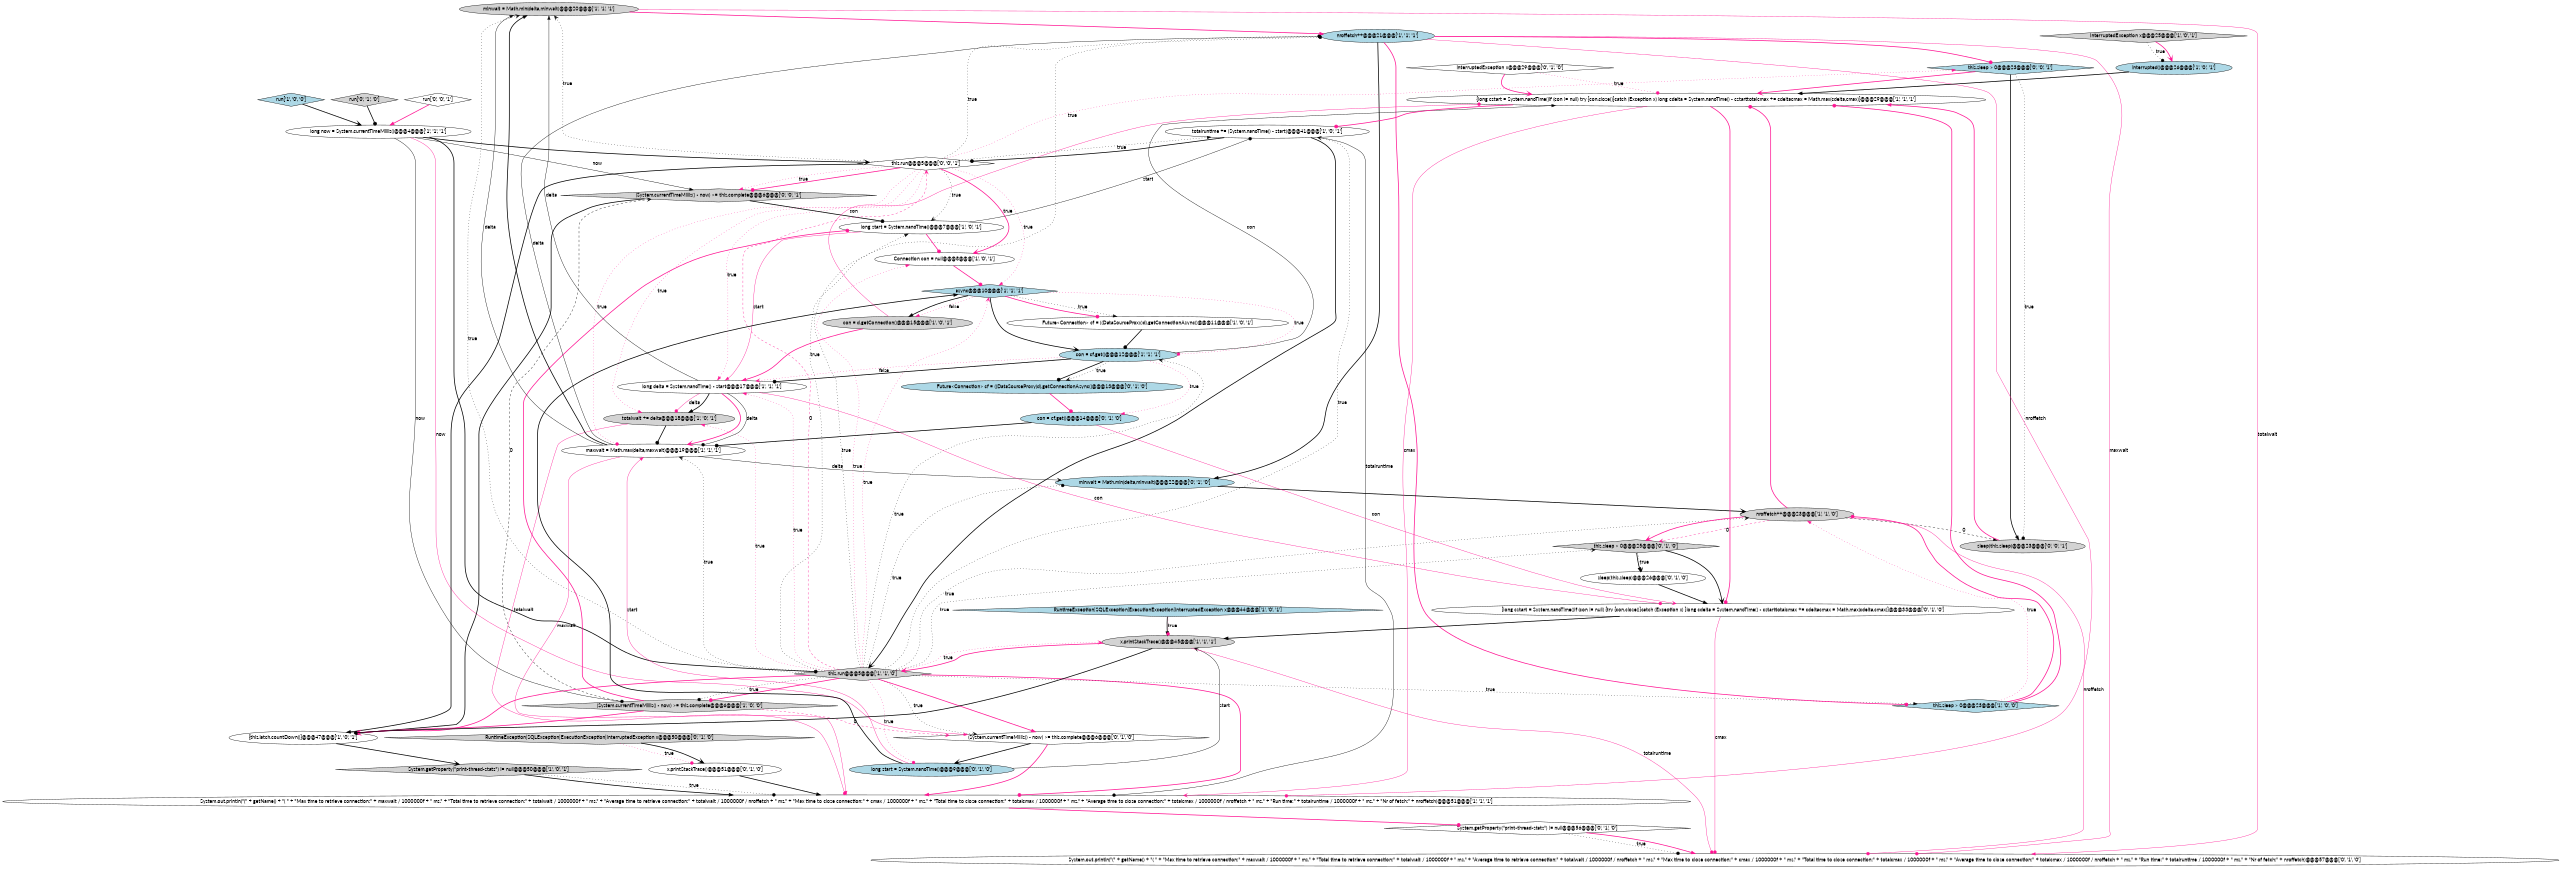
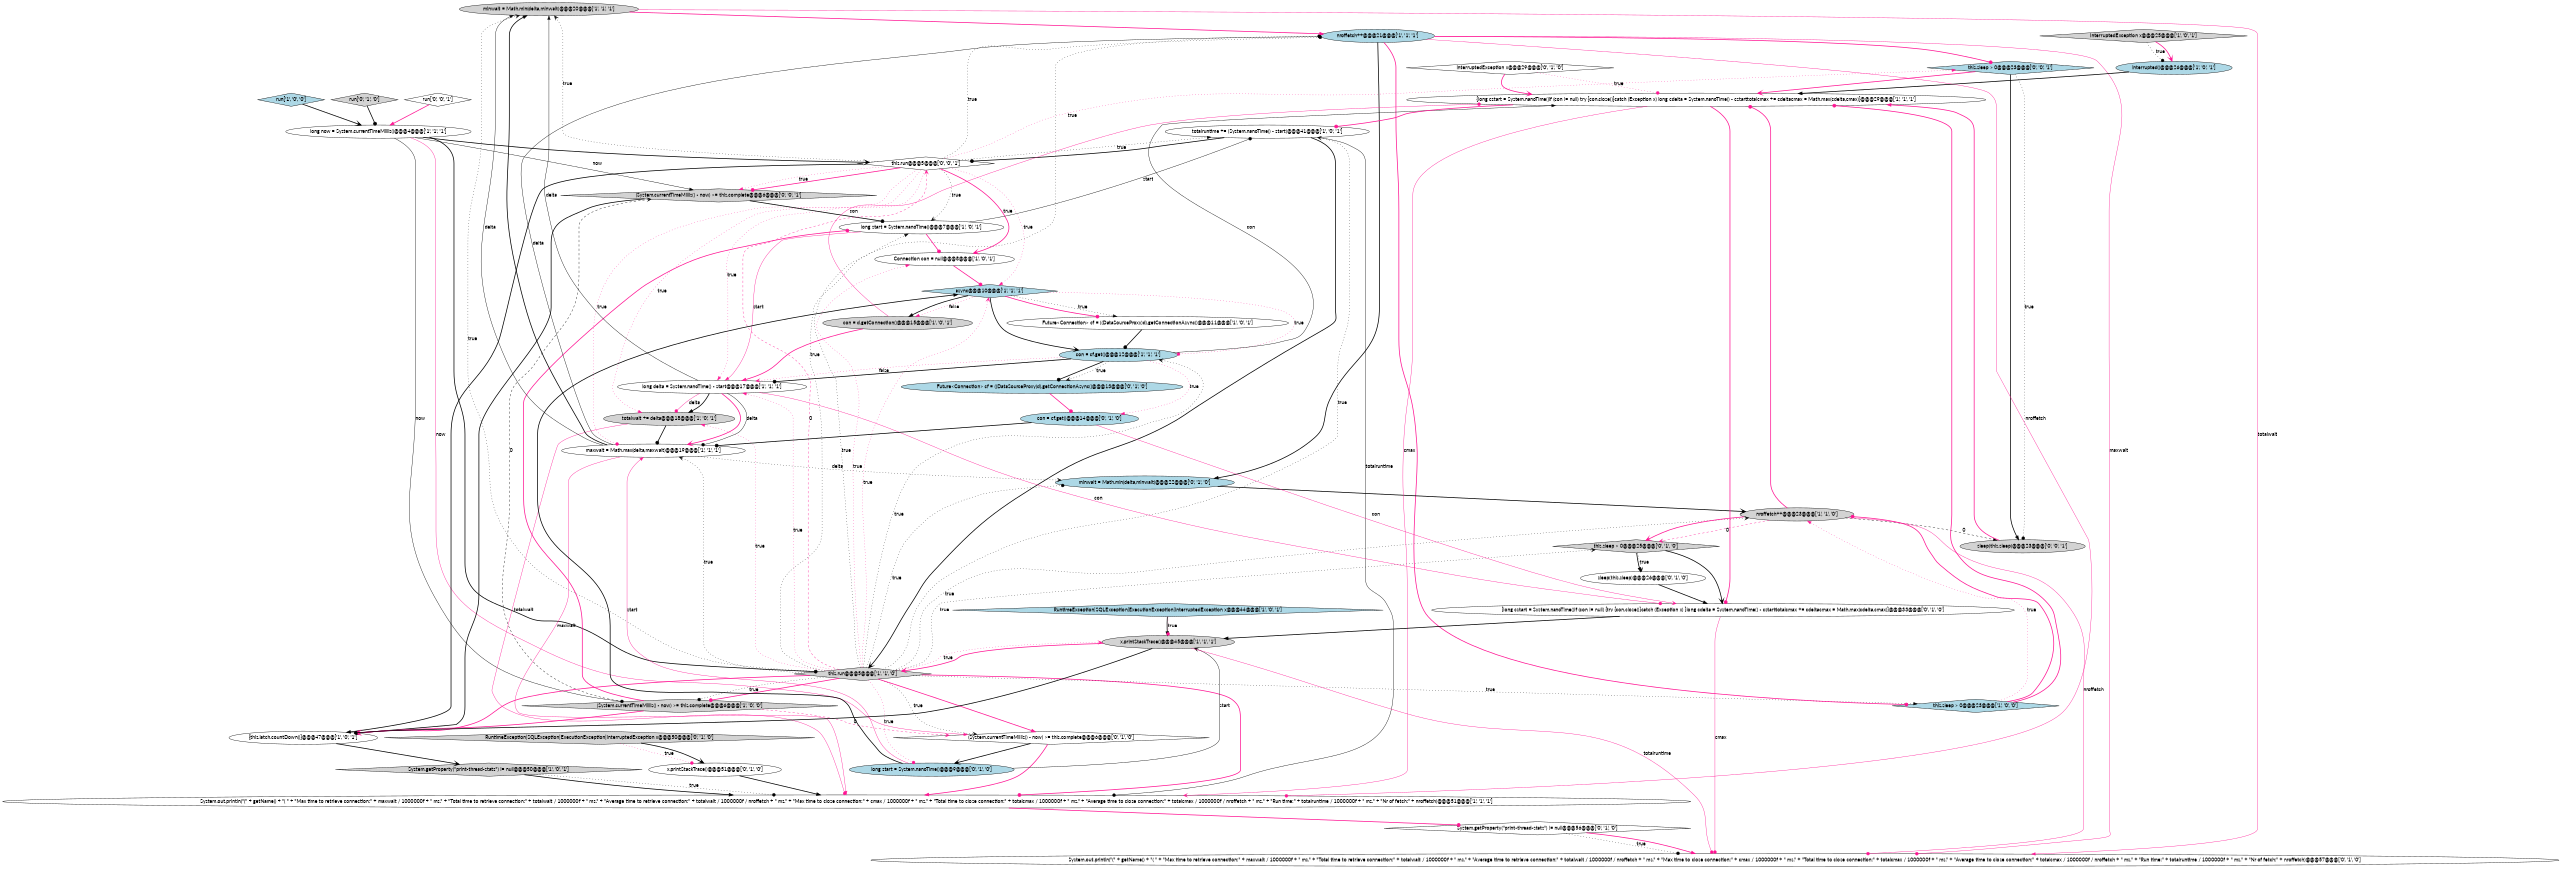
edge "maxwait = Math.max(delta,maxwait)@@@19@@@['1', '1', '1']" -> "minwait = Math.min(delta,minwait)@@@22@@@['0', '1', '0']": style solid -> dotted
